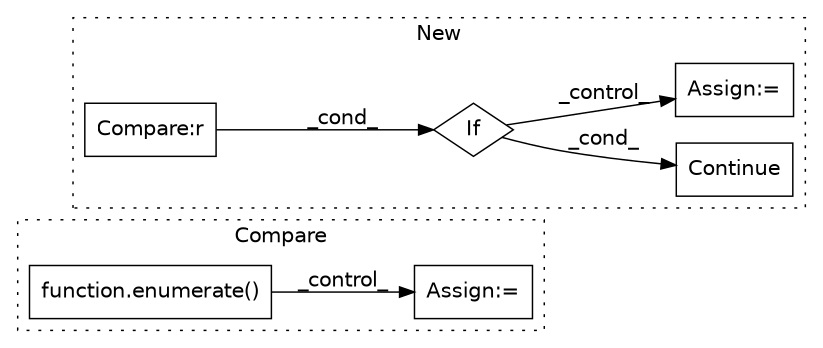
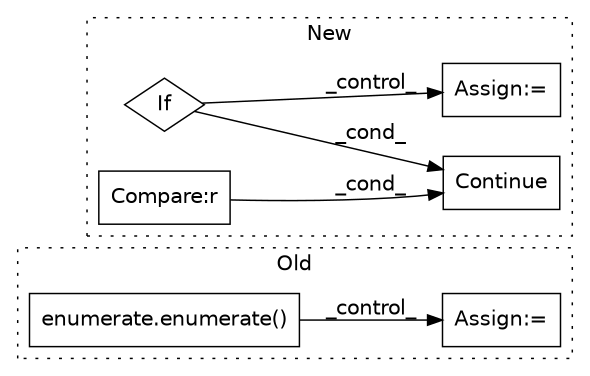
edge "Compare:r" -> "If": now "Compare:r" -> "Continue"
cluster "Compare": label "Compare" -> "Old"
node "function.enumerate()": label "function.enumerate()" -> "enumerate.enumerate()"
